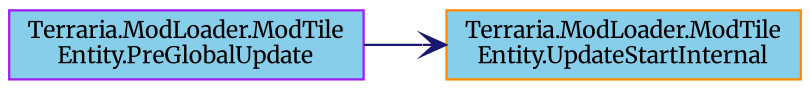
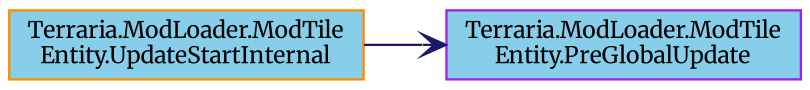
edge "Terraria.ModLoader.ModTile Entity.PreGlobalUpdate" -> "Terraria.ModLoader.ModTile Entity.UpdateStartInternal": reversed
